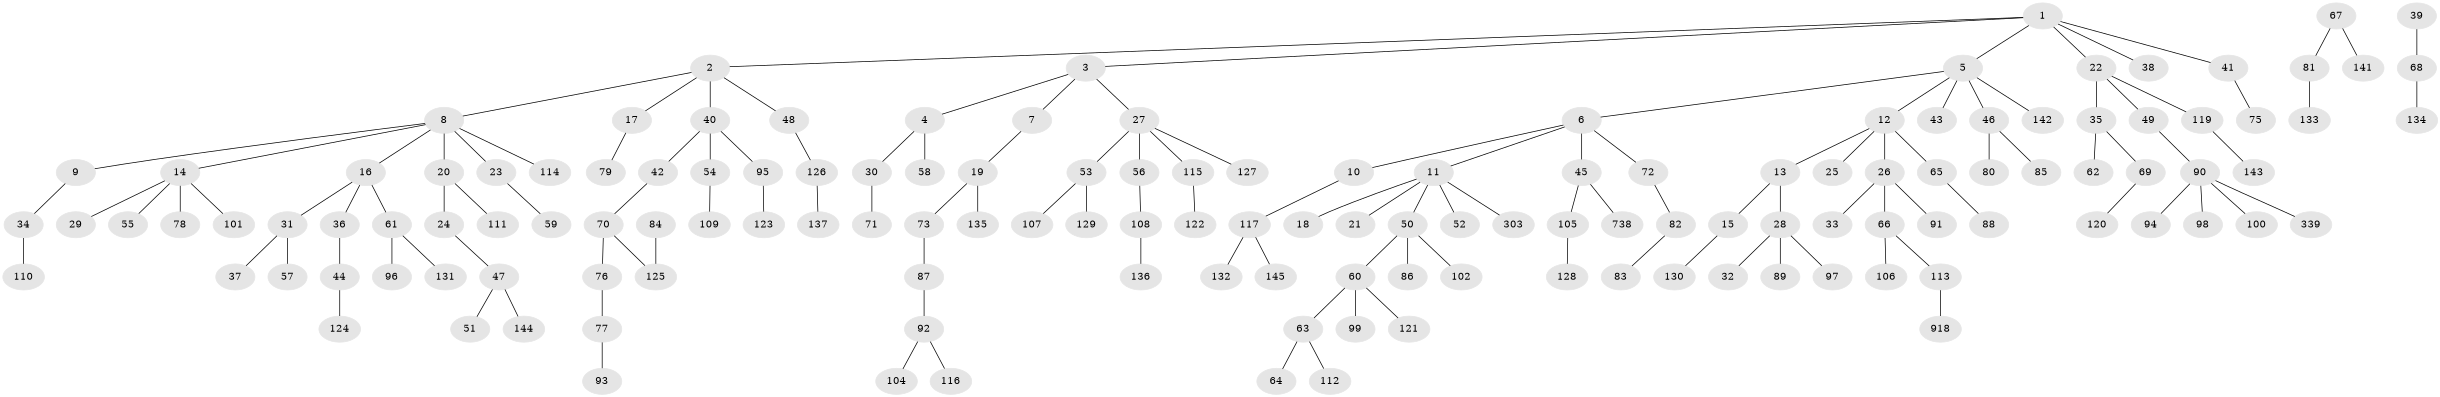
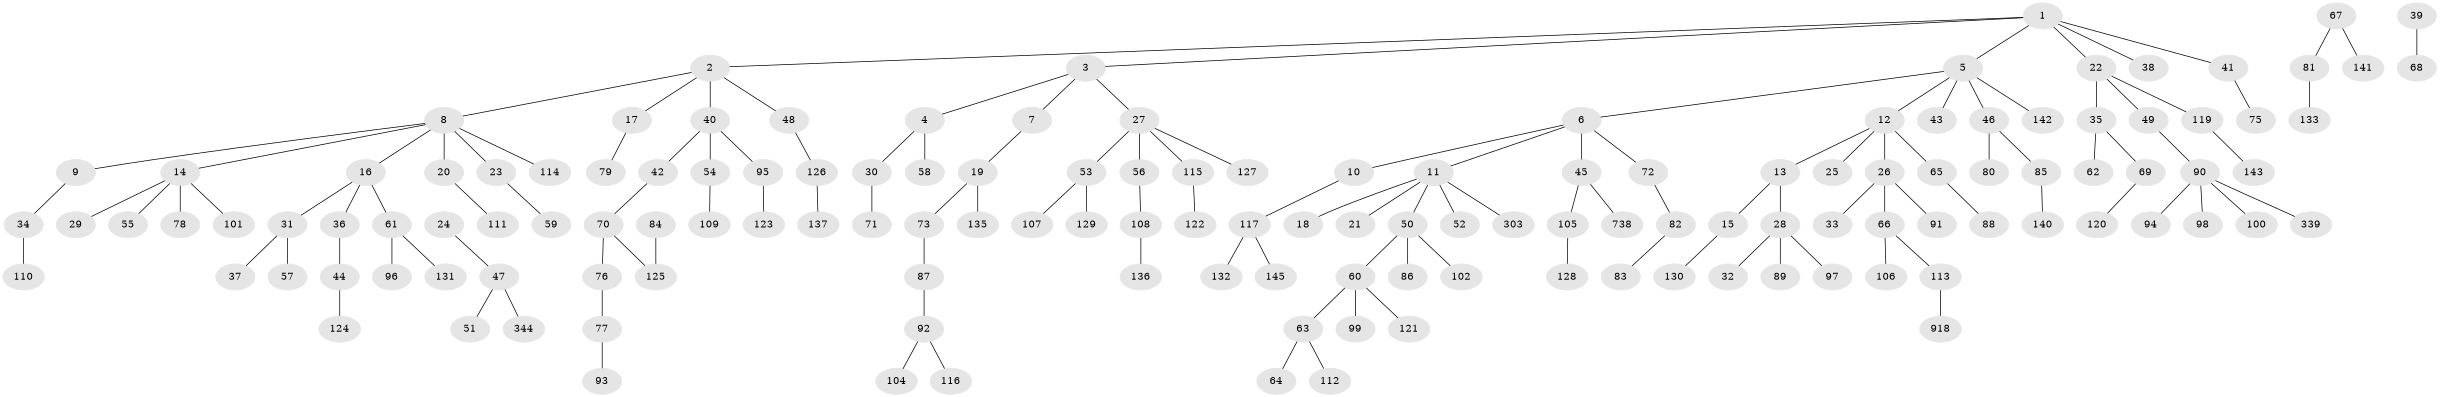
node "134": removed
edge "20" -- "24": removed
node "140": added
node "144": label "144" -> "344"
